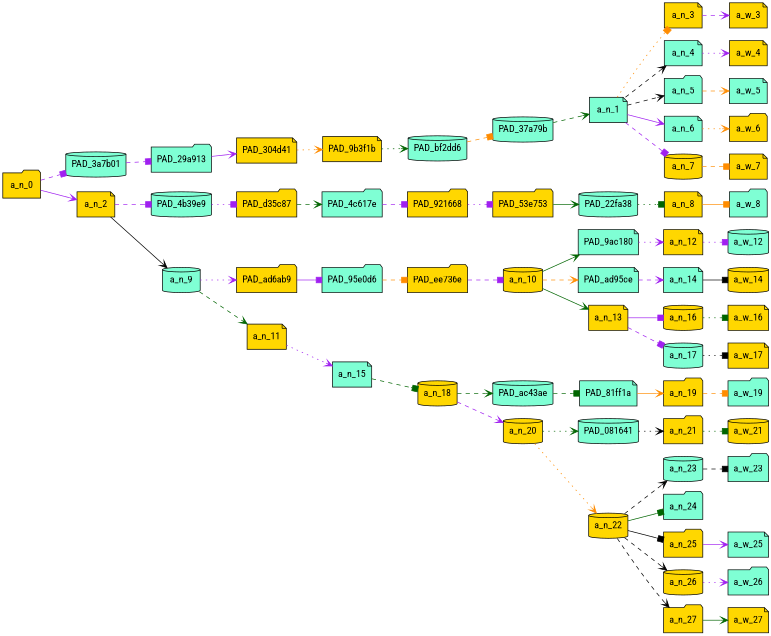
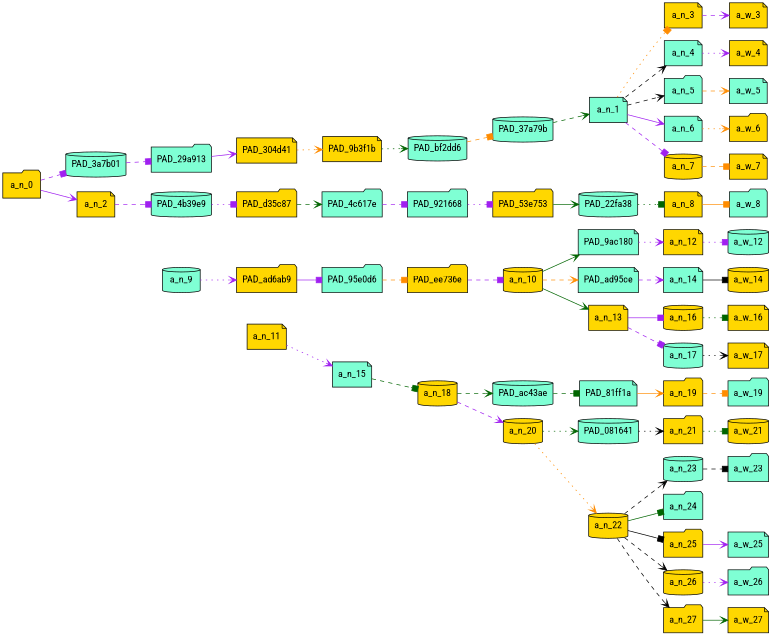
node "PAD_921668": fillcolor gold -> aquamarine
edge "a_n_2" -> "a_n_9": removed
edge "a_n_9" -> "a_n_11": removed
edge "a_n_17" -> "a_w_17": arrowhead box -> vee
